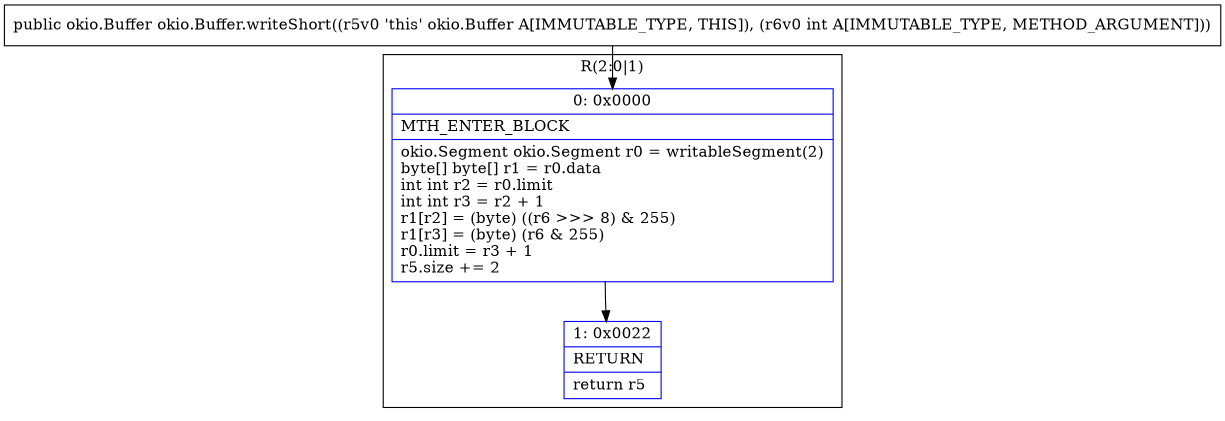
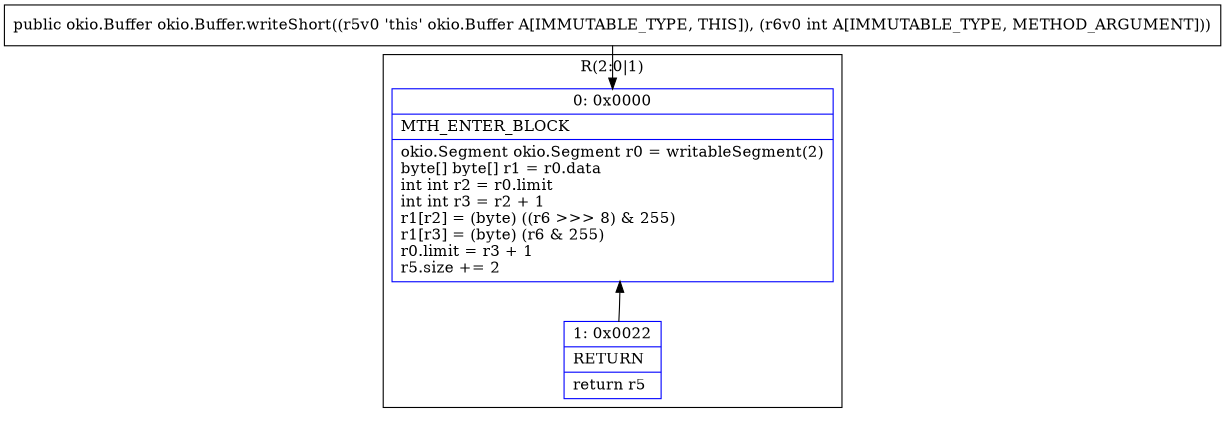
edge "0: 0x0000" -> "1: 0x0022": reversed
